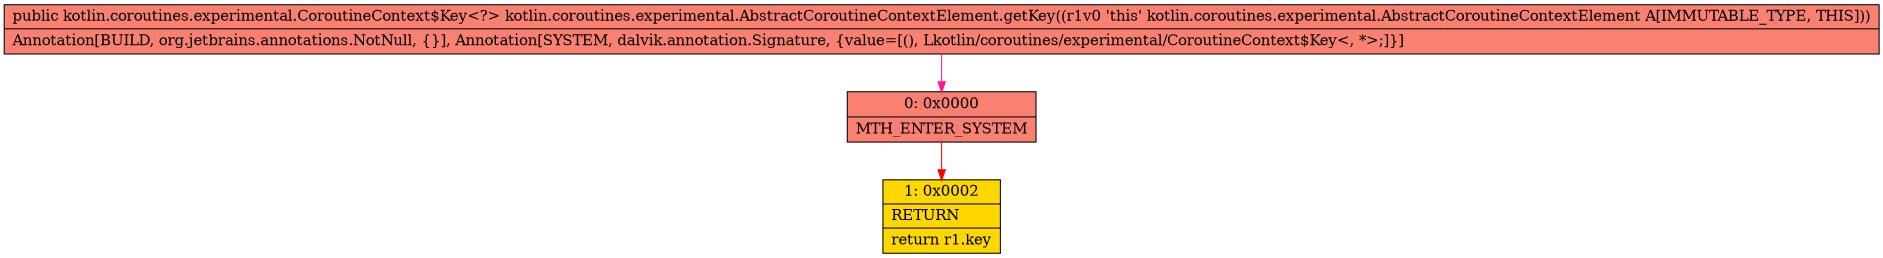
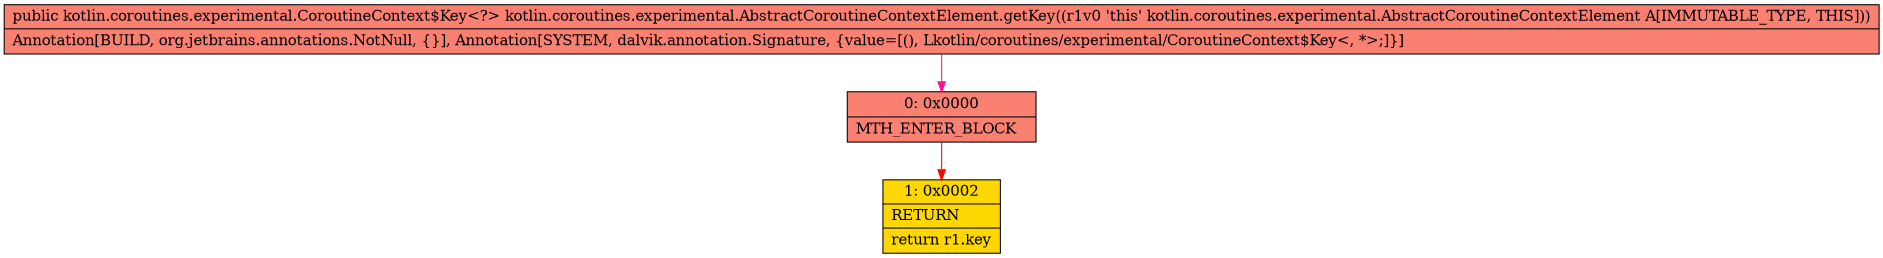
node "0: 0x0000": text "MTH_ENTER_SYSTEM" -> "MTH_ENTER_BLOCK"
